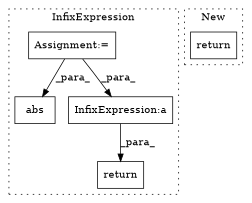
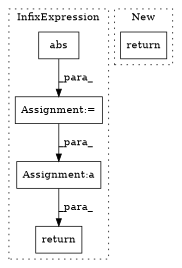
edge "Assignment:=" -> "abs": reversed
node "InfixExpression:a": label "InfixExpression:a" -> "Assignment:a"
